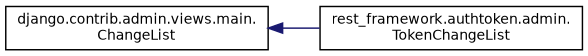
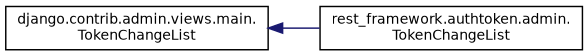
node "django.contrib.admin.views.main. ChangeList": label "django.contrib.admin.views.main. ChangeList" -> "django.contrib.admin.views.main. TokenChangeList"
